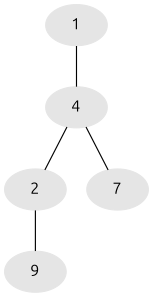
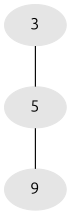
node "1": removed
node "4": label "4" -> "3"
node "2": label "2" -> "5"
node "7": removed
